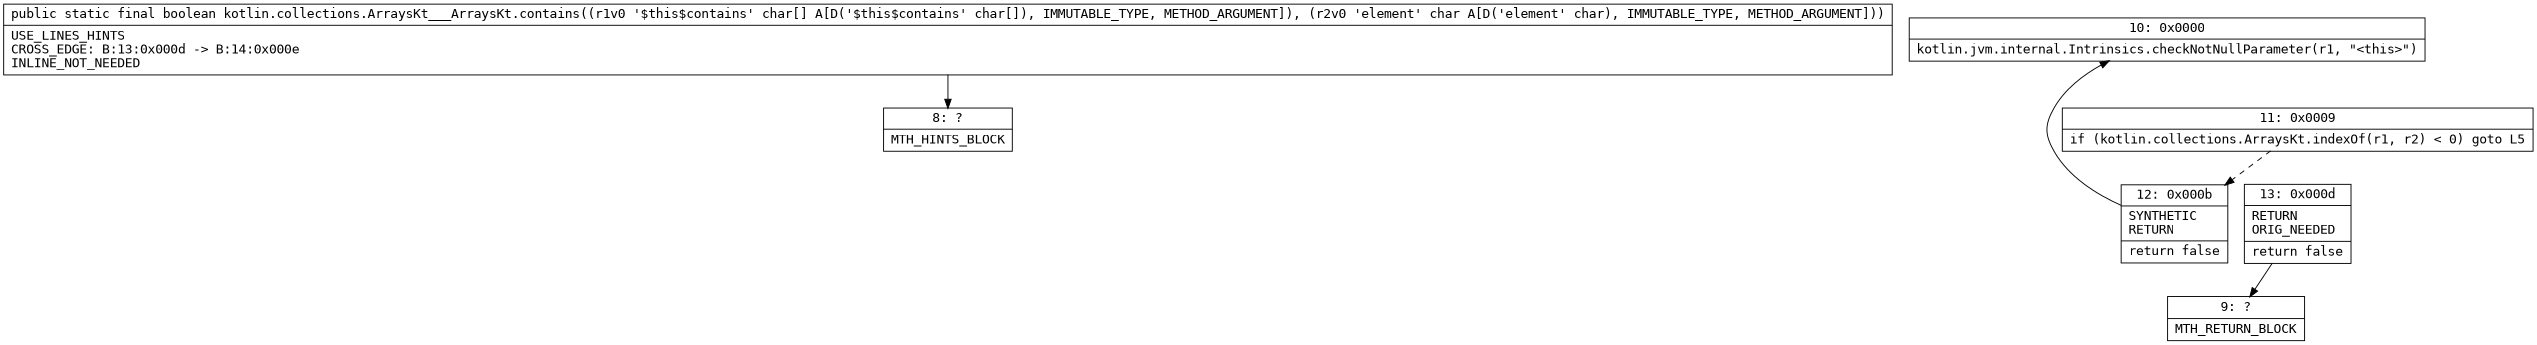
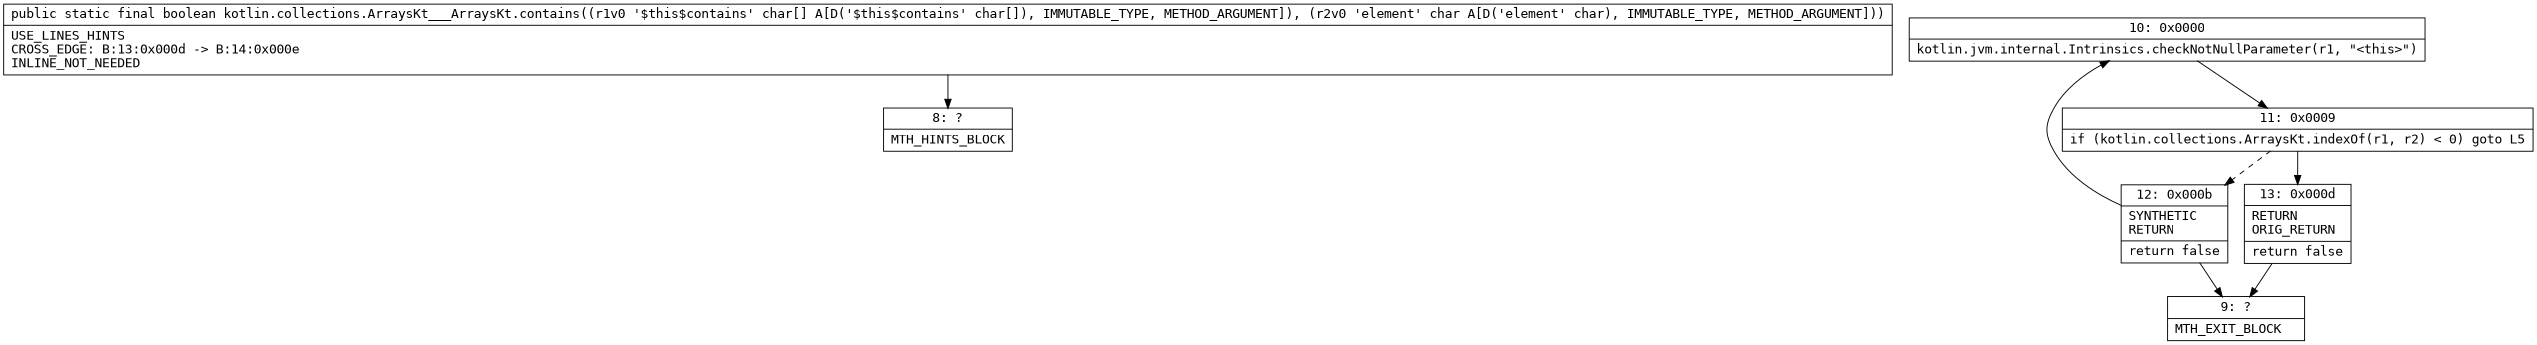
edge "10: 0x0000" -> "11: 0x0009": added
edge "11: 0x0009" -> "13: 0x000d": added
node "13: 0x000d": text "ORIG_NEEDED" -> "ORIG_RETURN"
edge "12: 0x000b" -> "9: ?": added
node "9: ?": text "MTH_RETURN_BLOCK" -> "MTH_EXIT_BLOCK"
